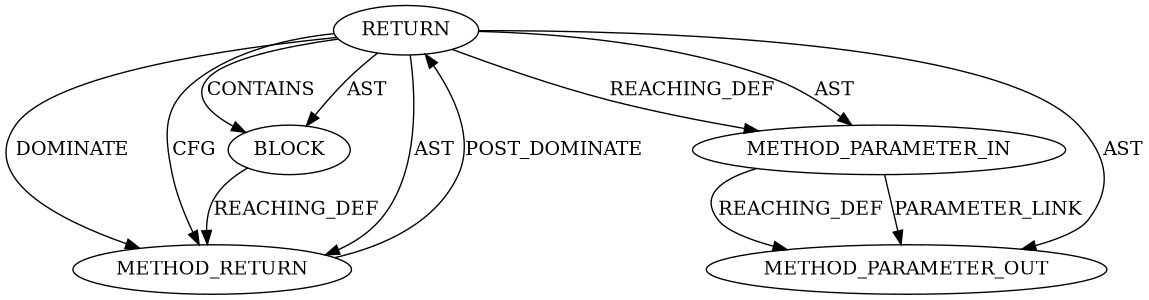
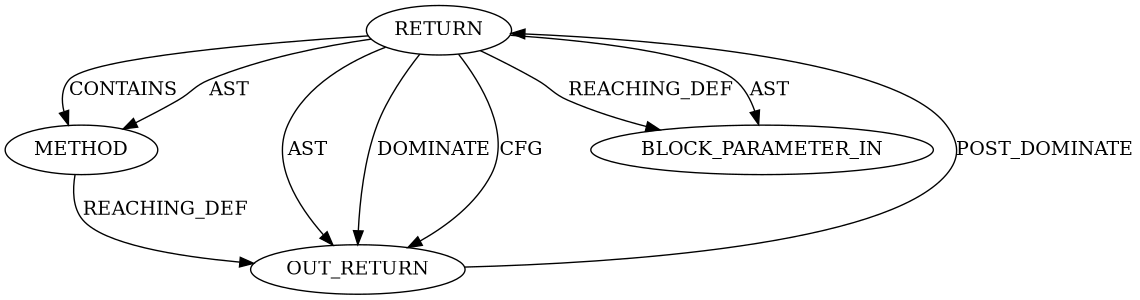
node "BLOCK": label "BLOCK" -> "METHOD"
node "METHOD_PARAMETER_IN": label "METHOD_PARAMETER_IN" -> "BLOCK_PARAMETER_IN"
node "METHOD_RETURN": label "METHOD_RETURN" -> "OUT_RETURN"
node "METHOD_PARAMETER_OUT": removed
